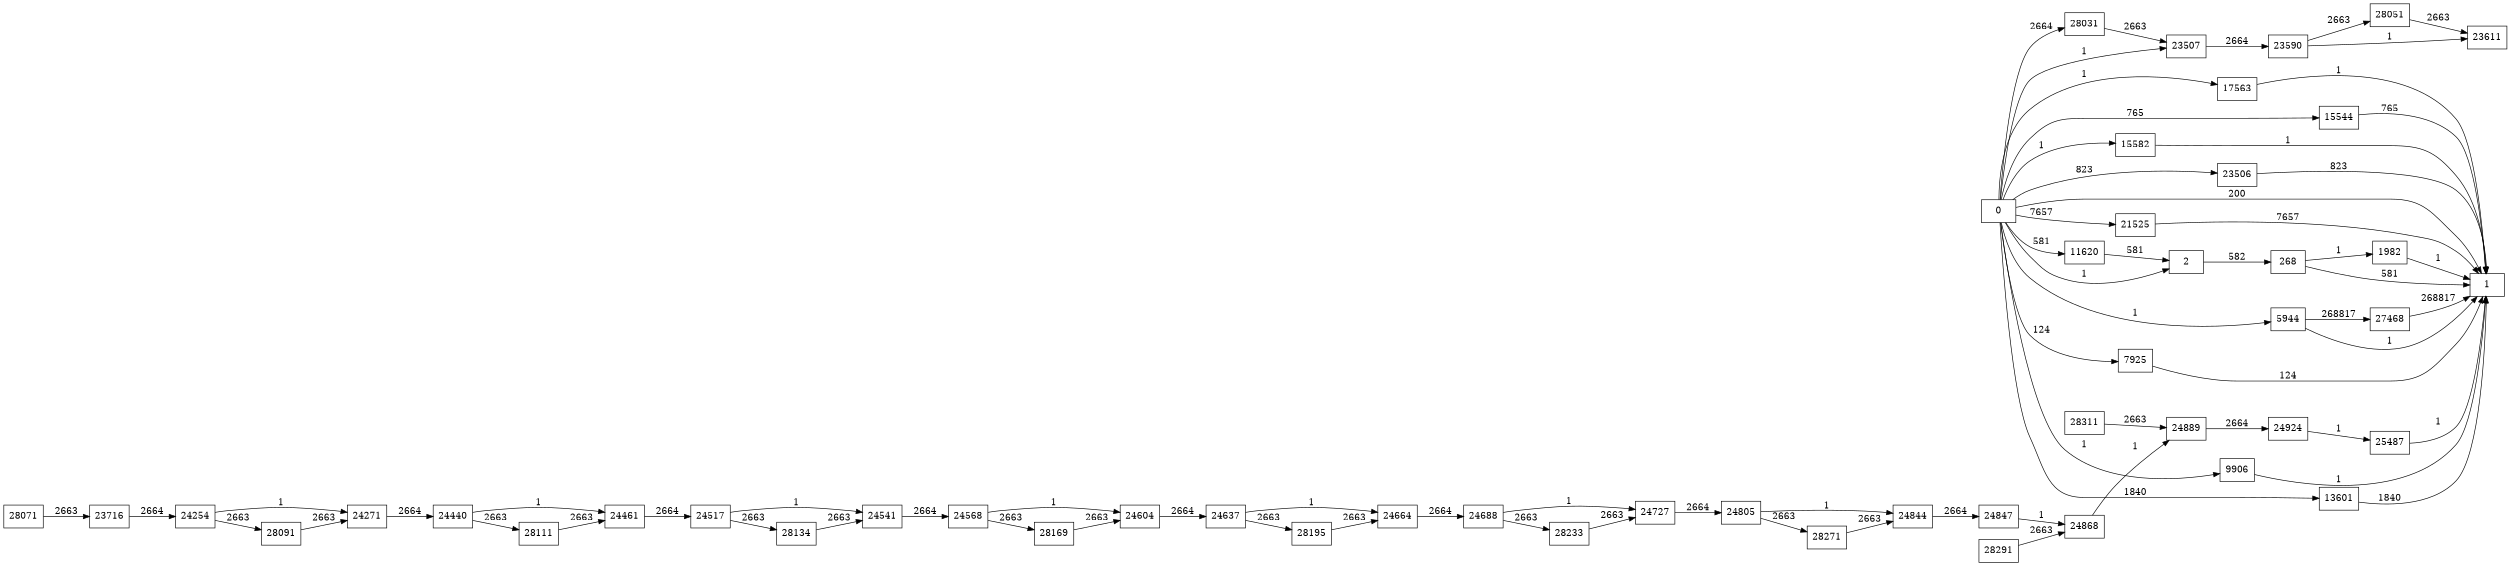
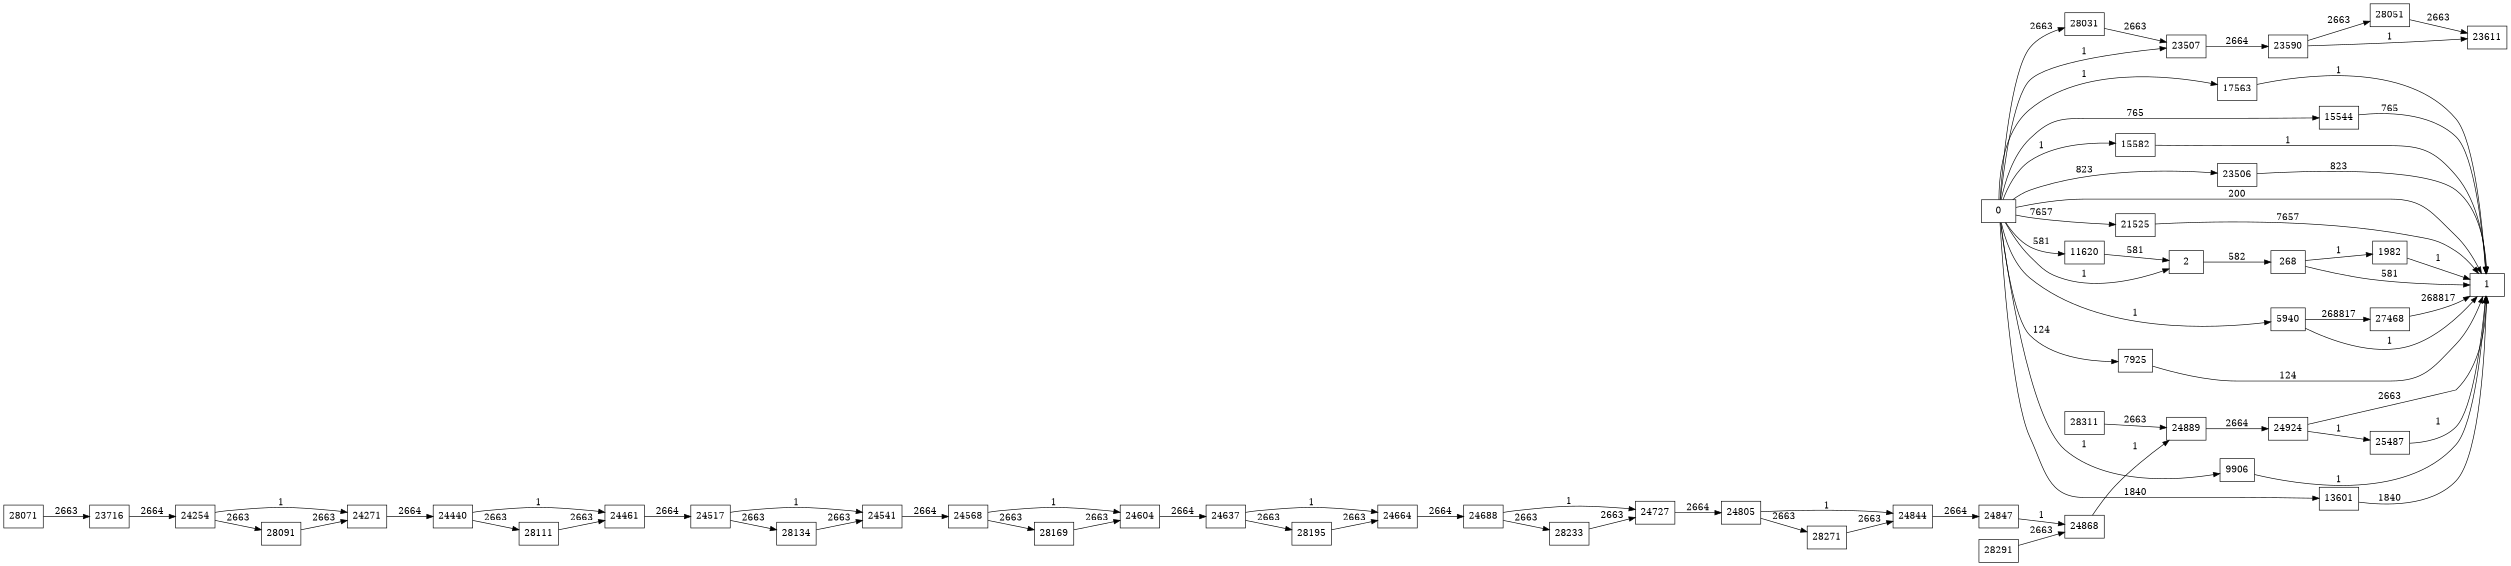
edge "0" -> "28031": label "2664" -> "2663"
node "5944": label "5944" -> "5940"
edge "24924" -> "1": added, label "2663"
